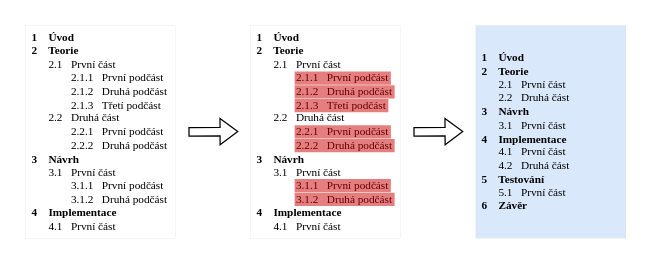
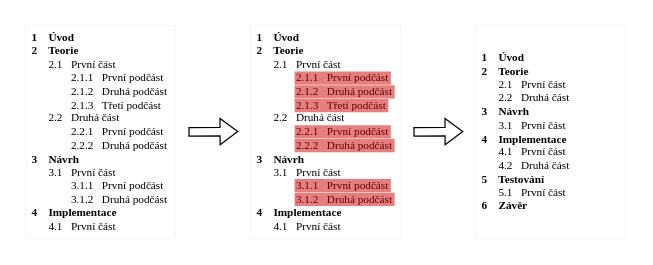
node "1 Úvod 2 Teorie 2.1 První část 2.2 Druhá část 3 Návrh 3.1 První část 4 Implementace 4.1 První část 4.2 Druhá část 5 Testování 5.1 První část 6 Závěr": fillcolor #dae8fc -> #ffffff
